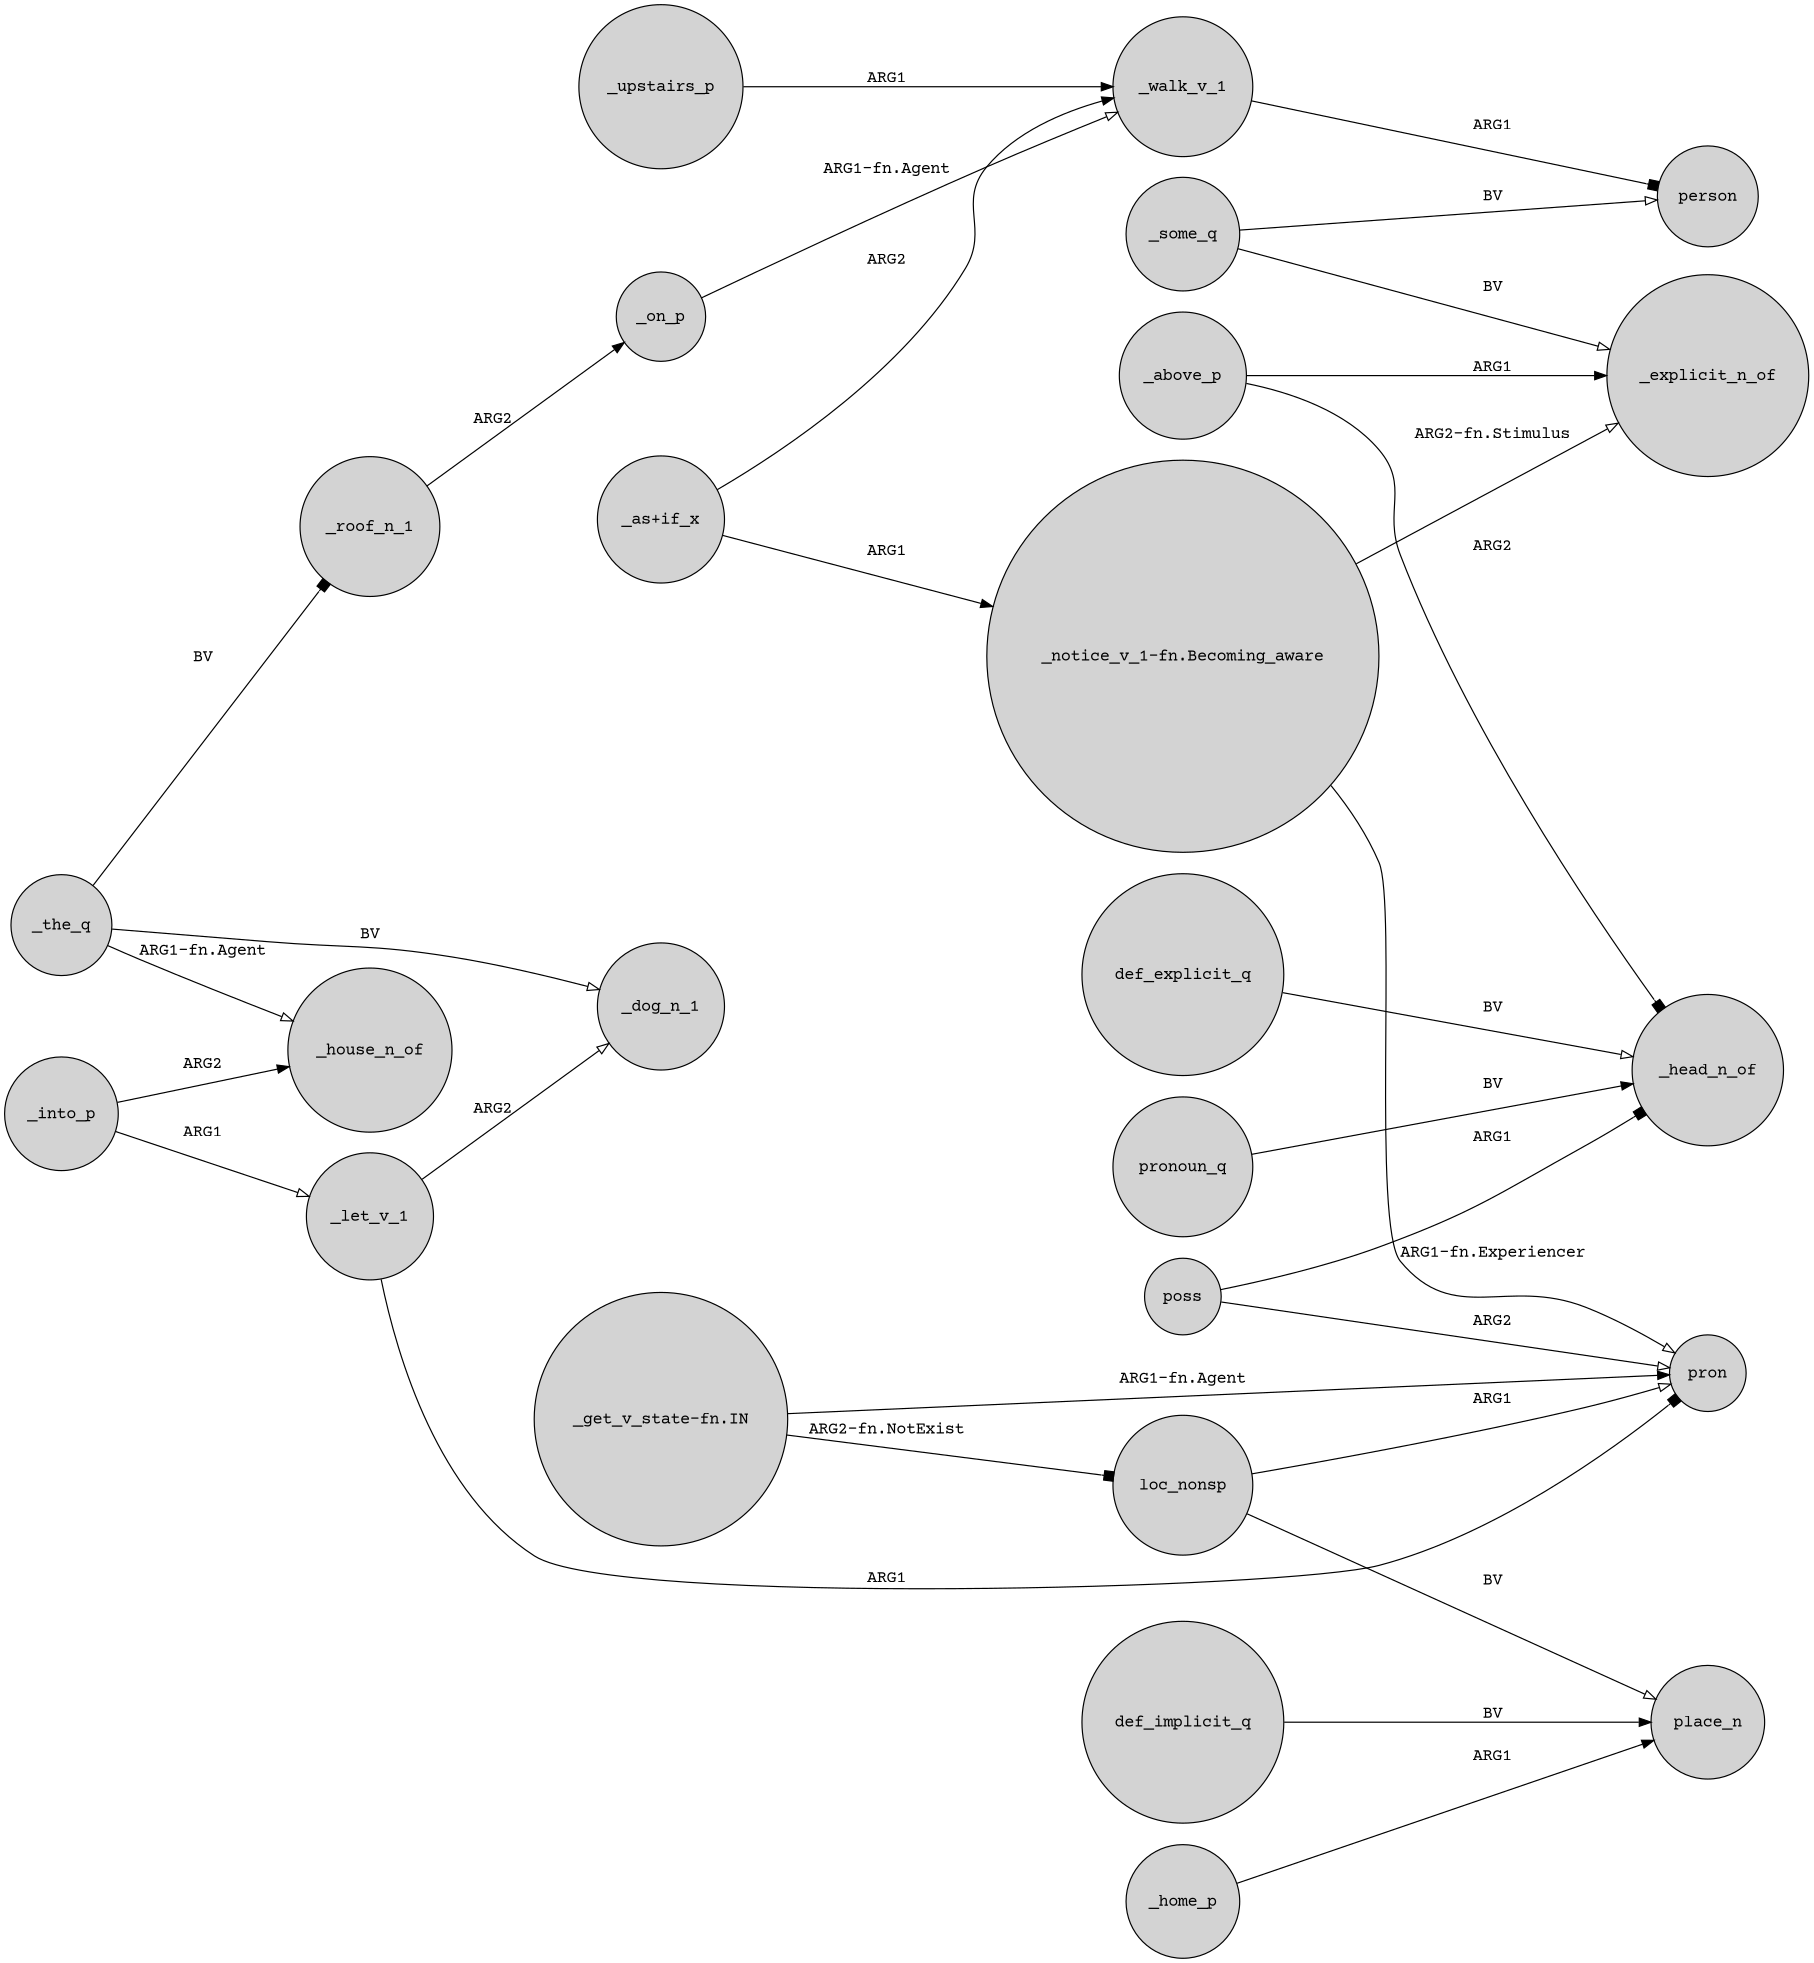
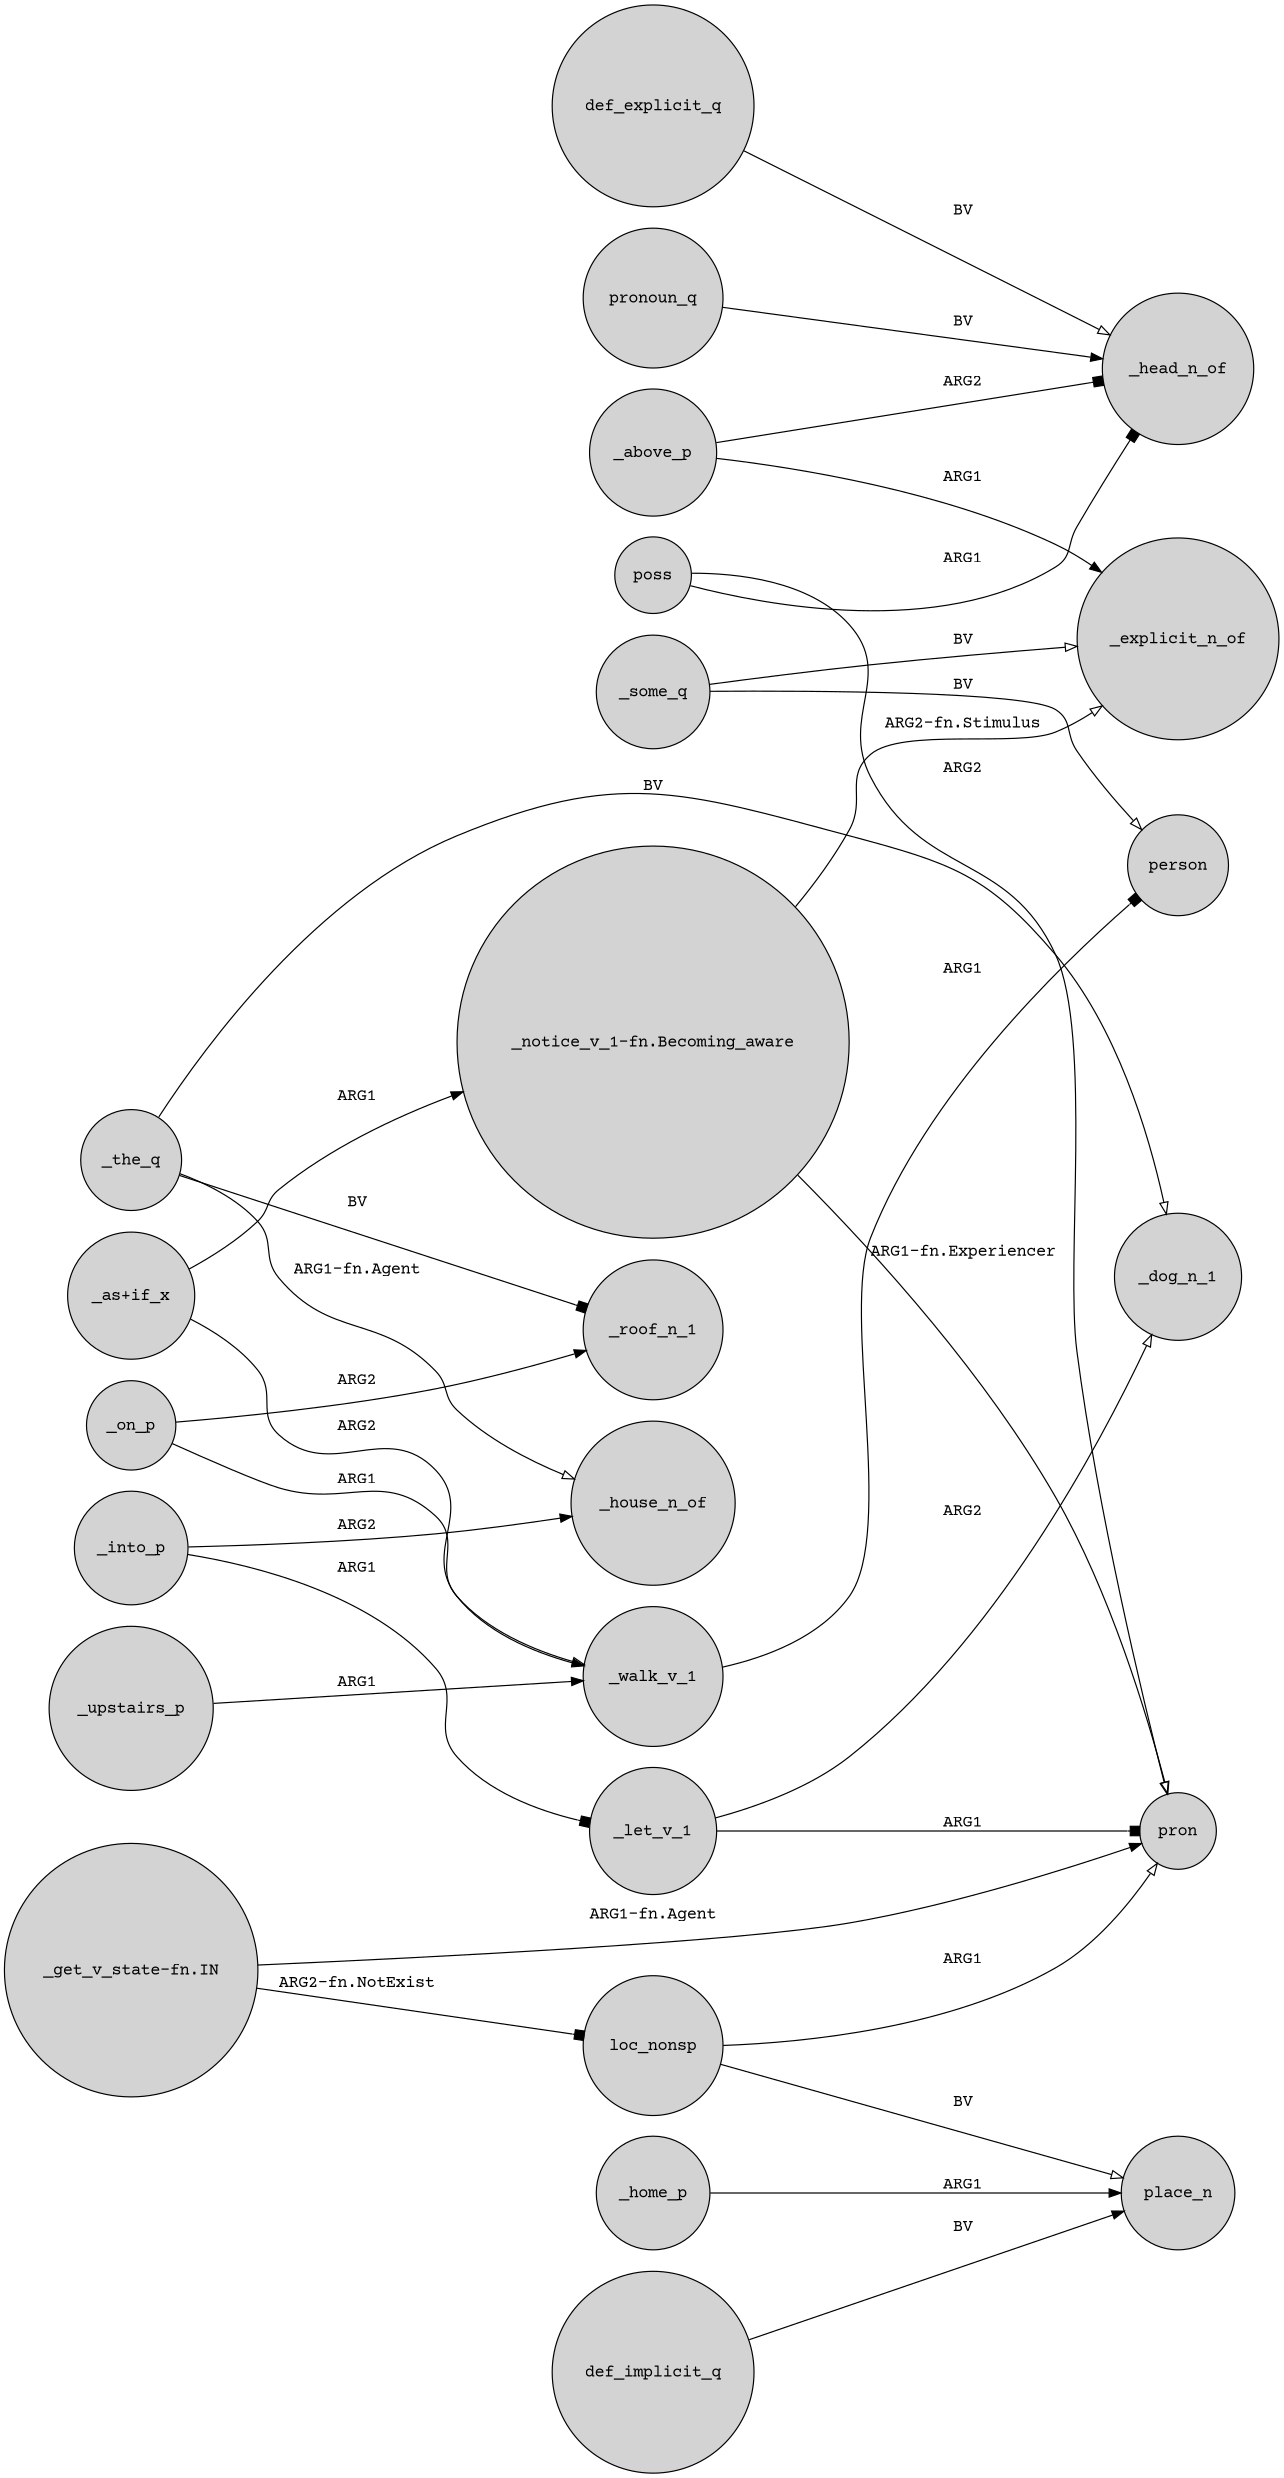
edge "_on_p" -> "_walk_v_1": label "ARG1-fn.Agent" -> "ARG1"
edge "_roof_n_1" -> "_on_p": reversed
edge "_into_p" -> "_let_v_1": arrowhead onormal -> box
